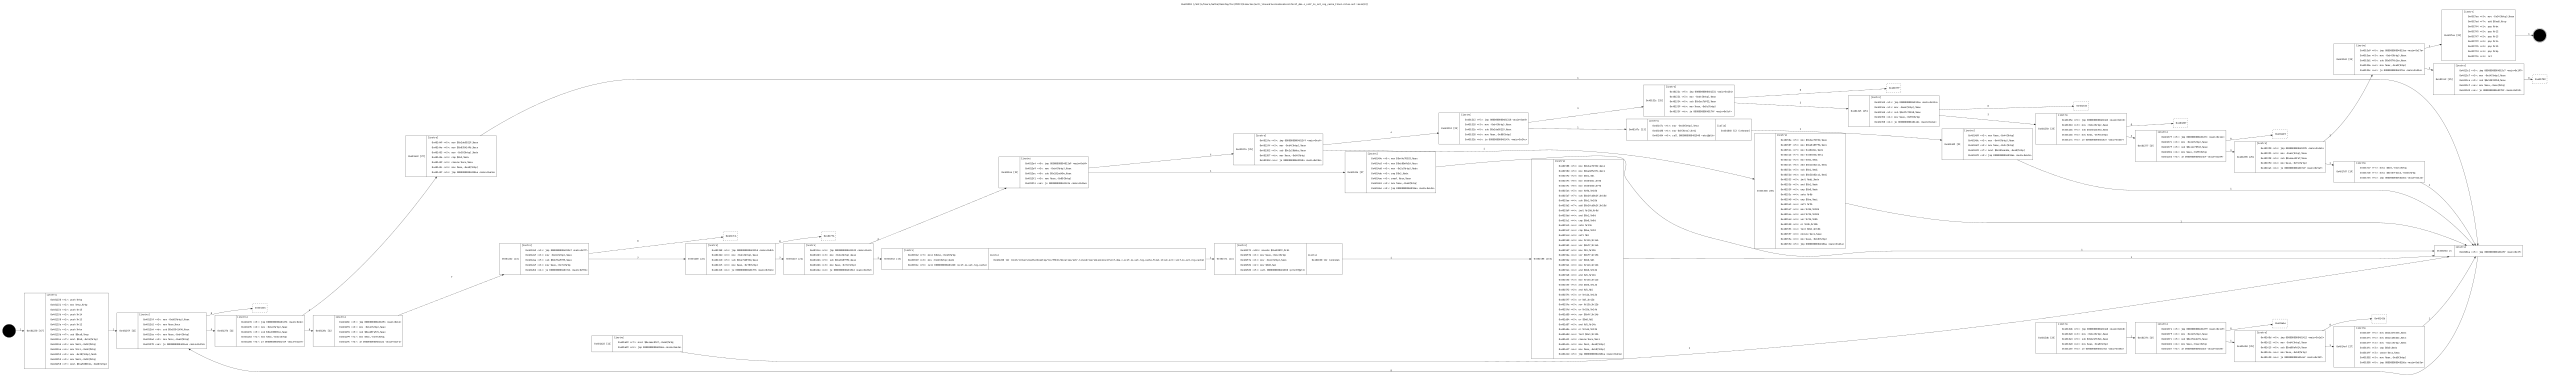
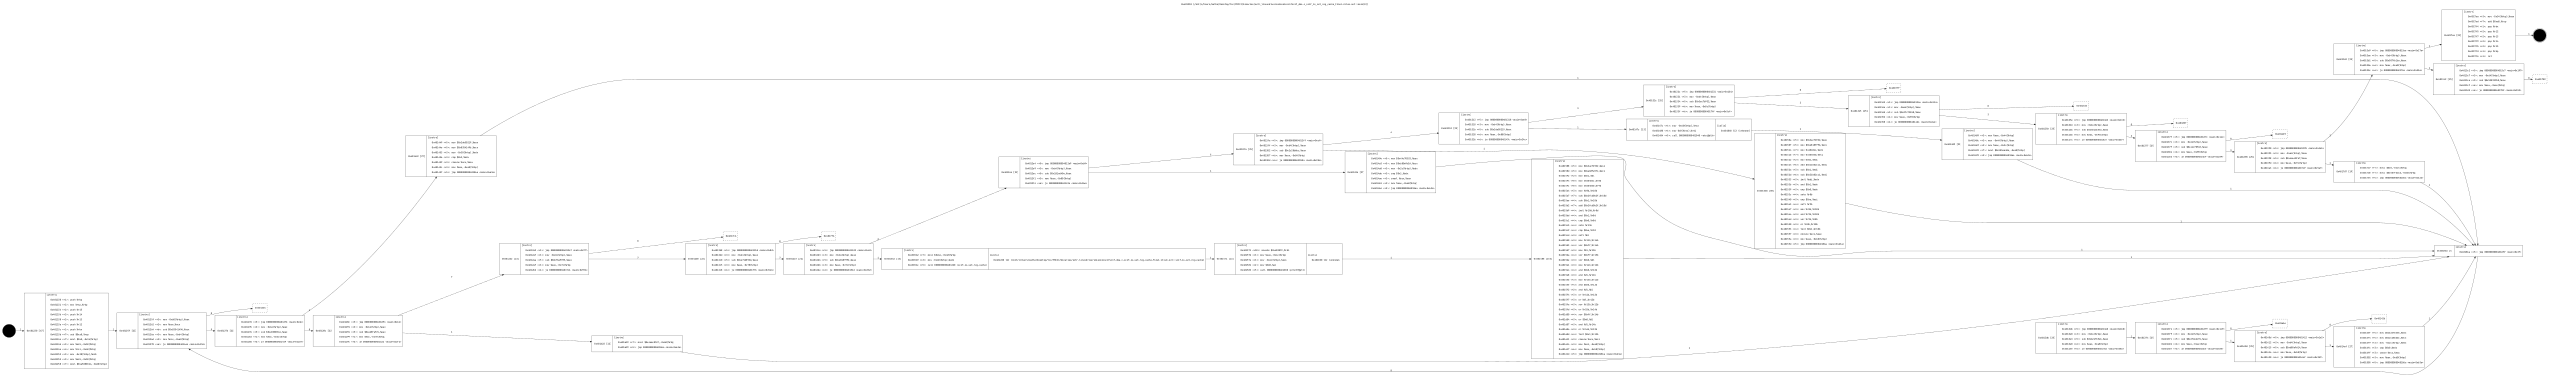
edge "0x40128c [22]" -> "0x401622 [12]": added, label "1"
